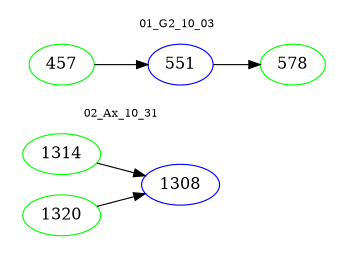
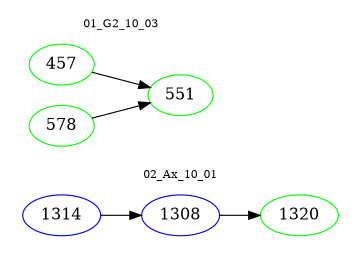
node "551": color blue -> green
edge "551" -> "578": reversed
cluster "02_Ax_10_31": label "02_Ax_10_31" -> "02_Ax_10_01"
node "1314": color green -> blue
edge "1320" -> "1308": reversed
